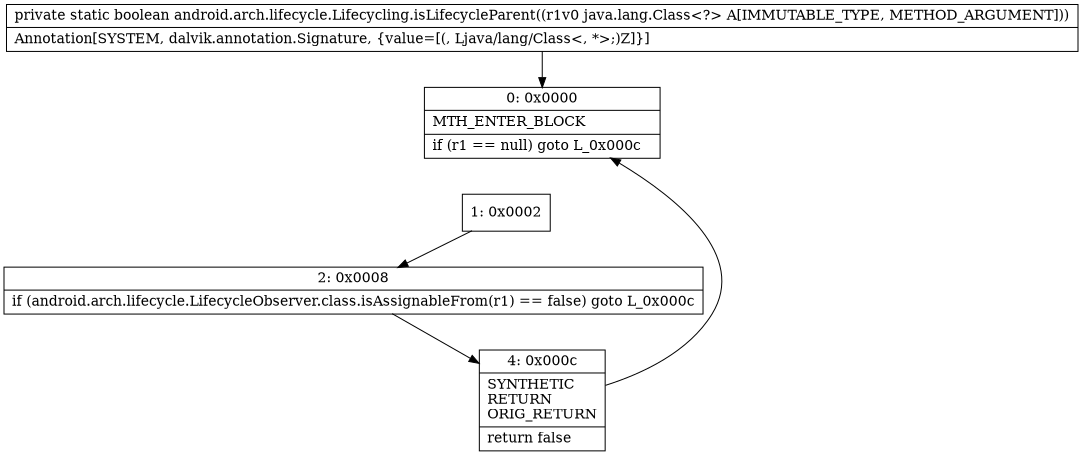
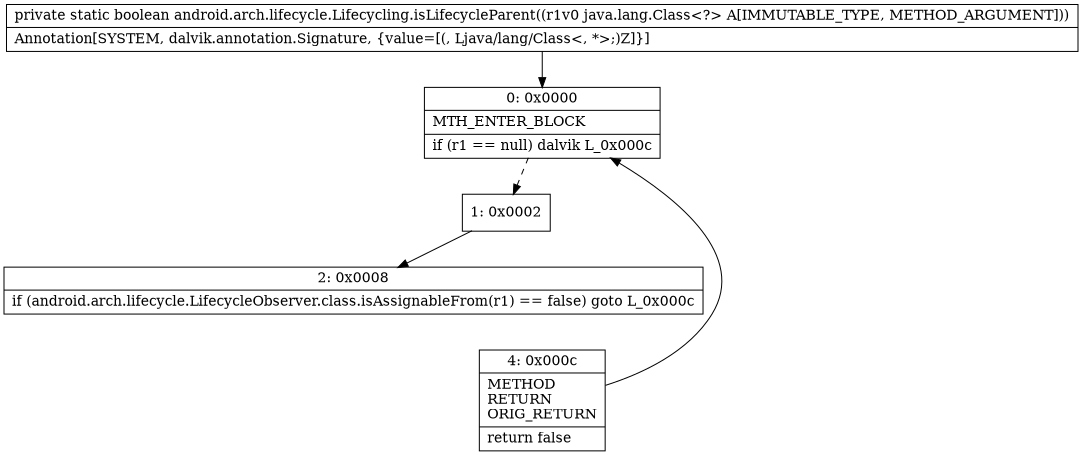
node "0: 0x0000": text "if (r1 == null) goto L_0x000c" -> "if (r1 == null) dalvik L_0x000c"
edge "0: 0x0000" -> "1: 0x0002": added
edge "2: 0x0008" -> "4: 0x000c": removed
node "4: 0x000c": text "SYNTHETIC" -> "METHOD"
